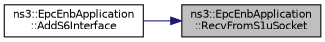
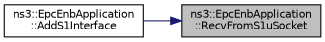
node "ns3::EpcEnbApplication ::AddS6Interface": label "ns3::EpcEnbApplication ::AddS6Interface" -> "ns3::EpcEnbApplication ::AddS1Interface"
